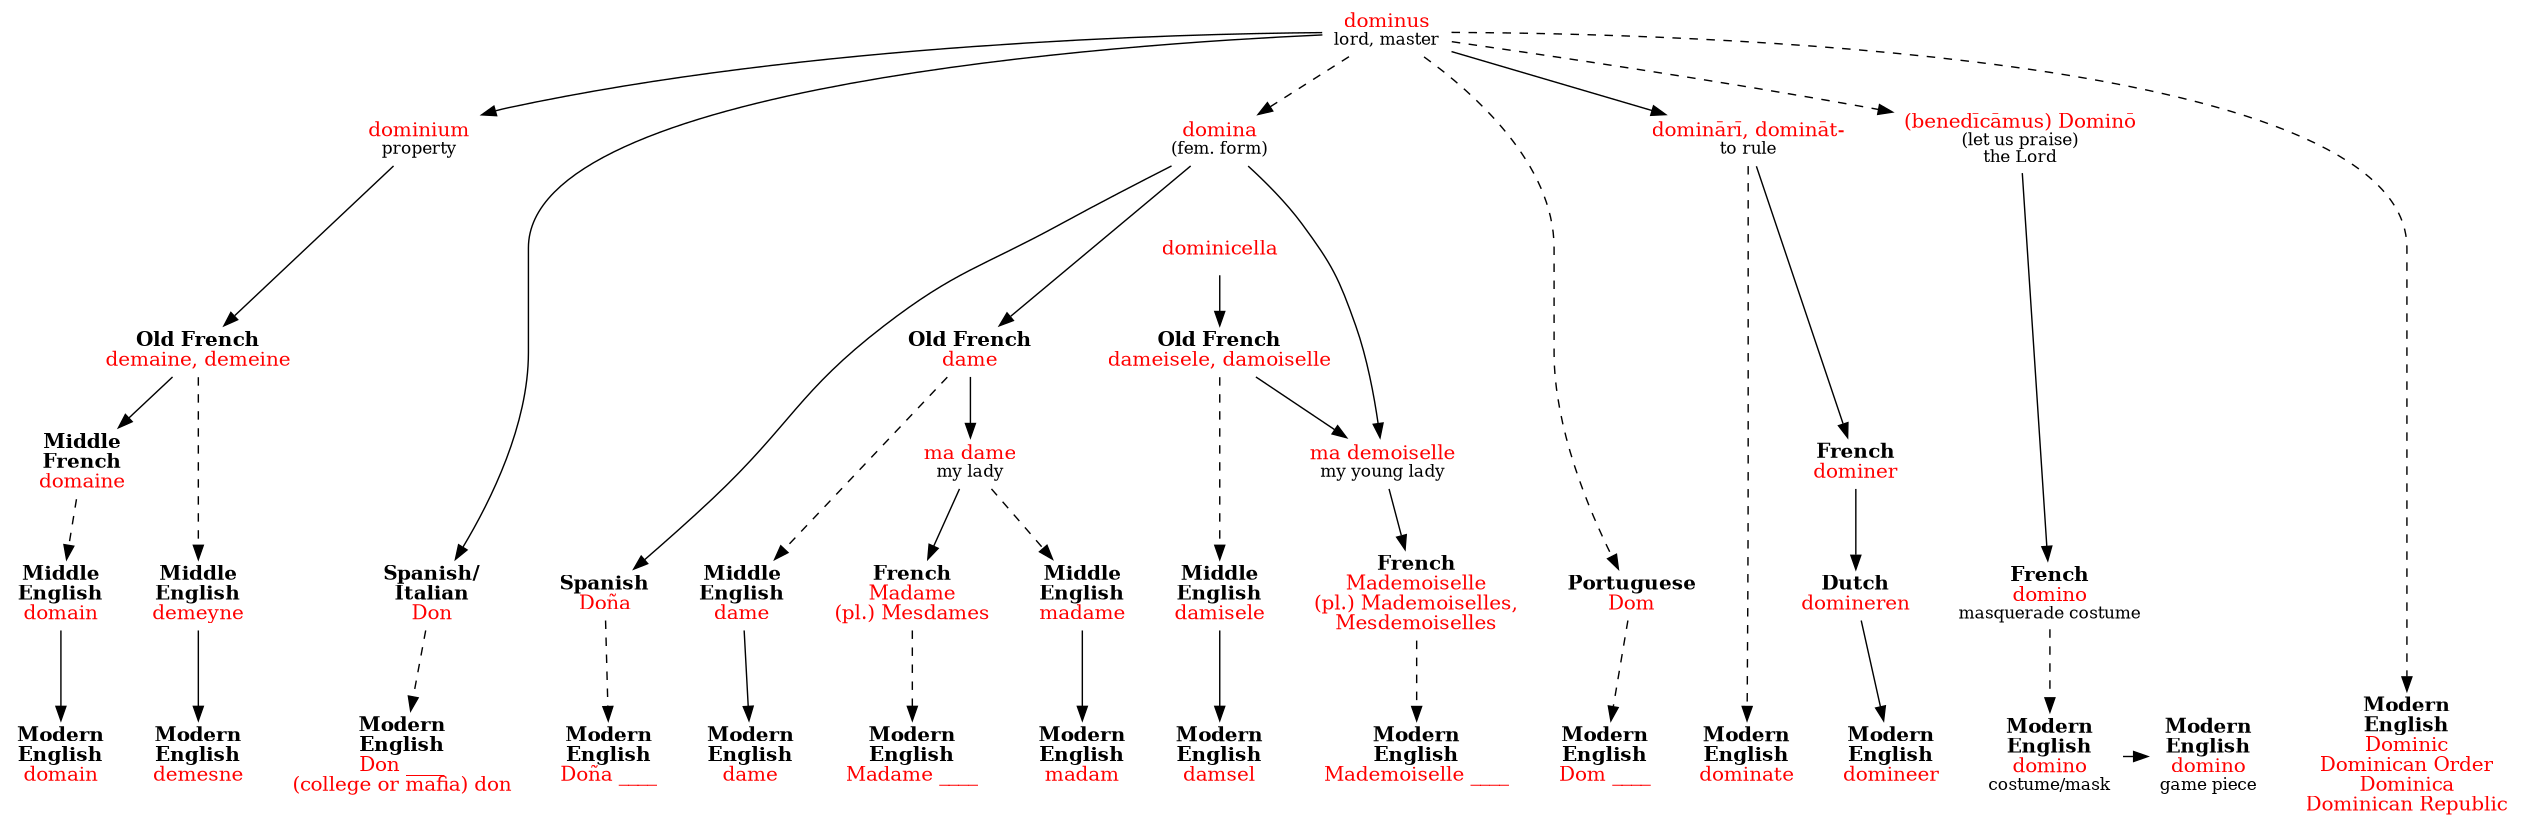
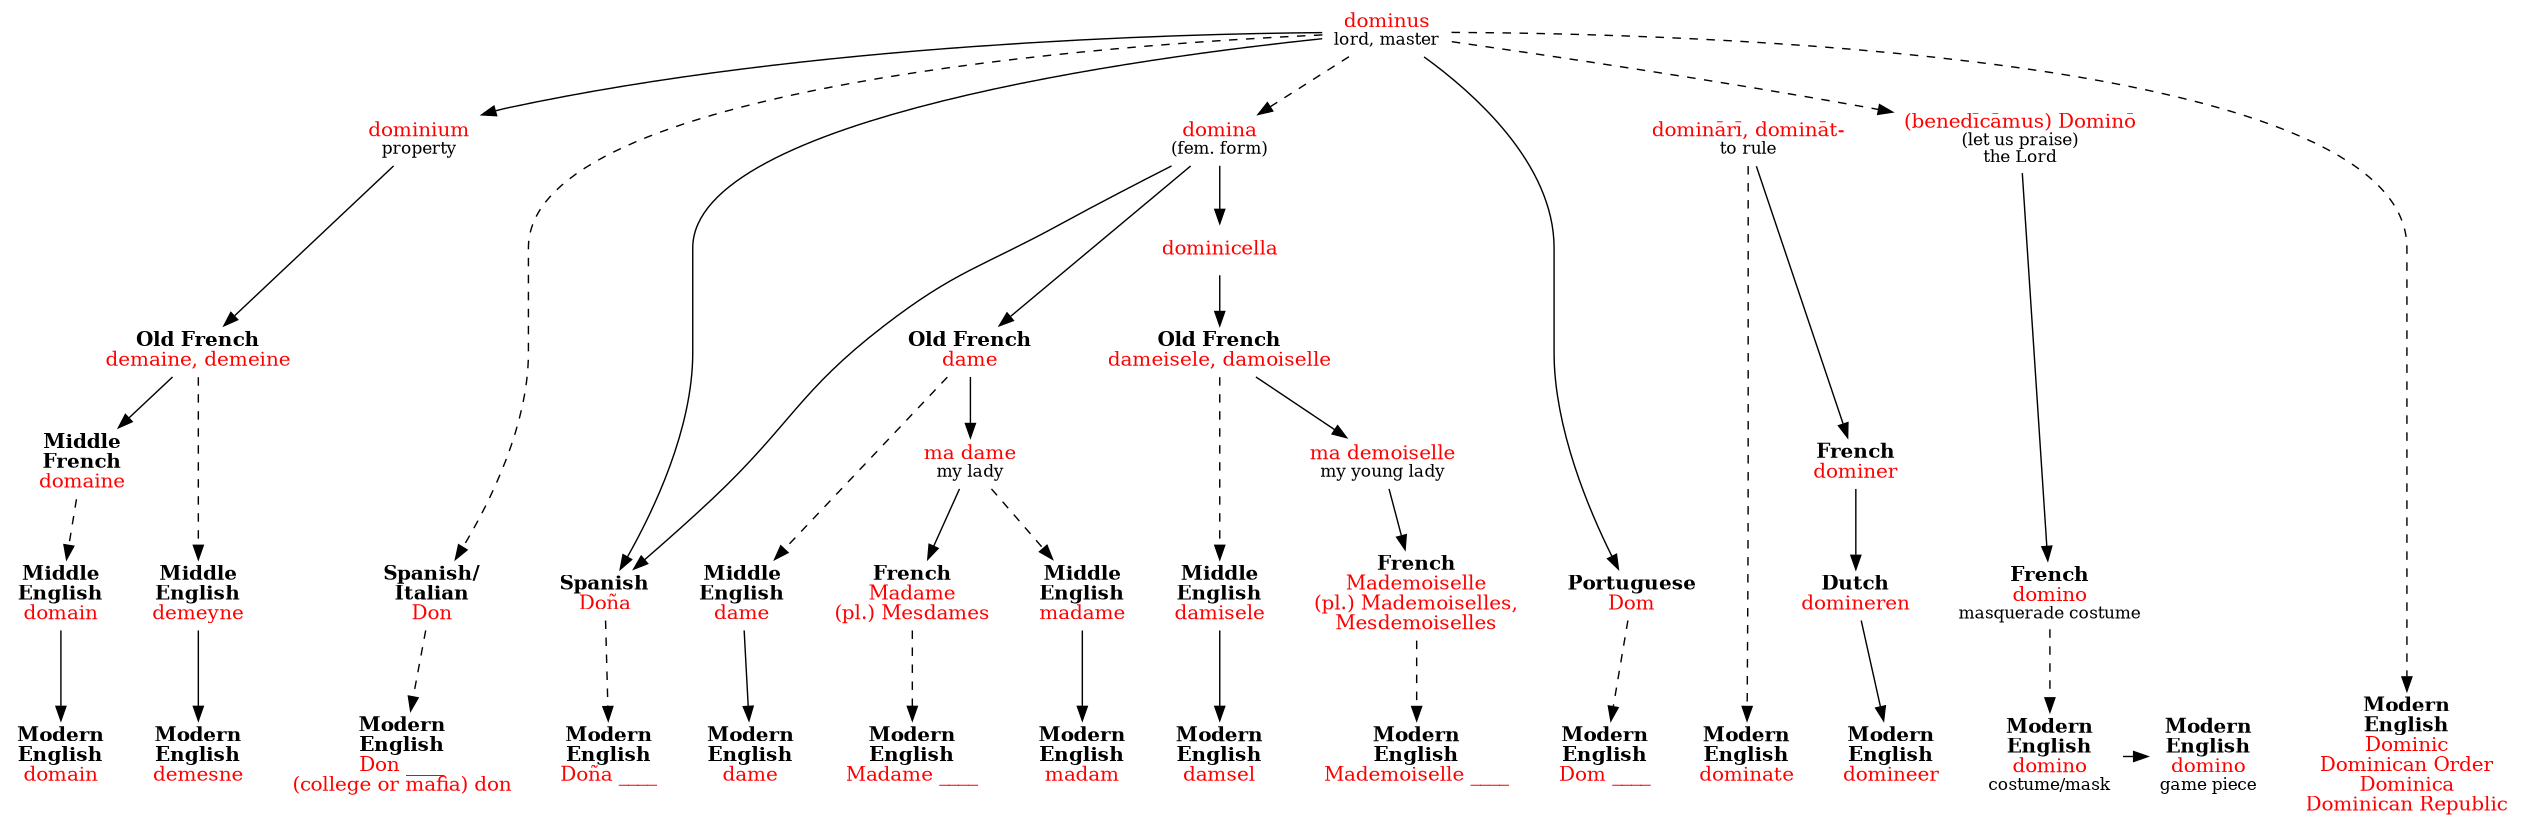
edge "dominus" -> "dominārī, domināt-": now "dominus" -> "Spanish"
edge "dominus" -> "Spanish/": style solid -> dashed
edge "domina" -> "ma demoiselle": now "domina" -> "dominicella"
edge "dominus" -> "Portuguese": style dashed -> solid
